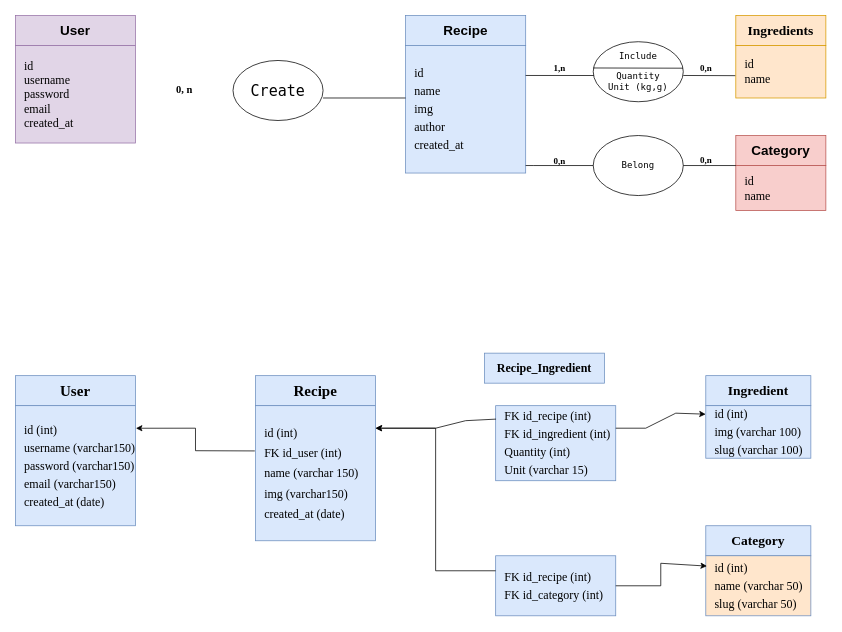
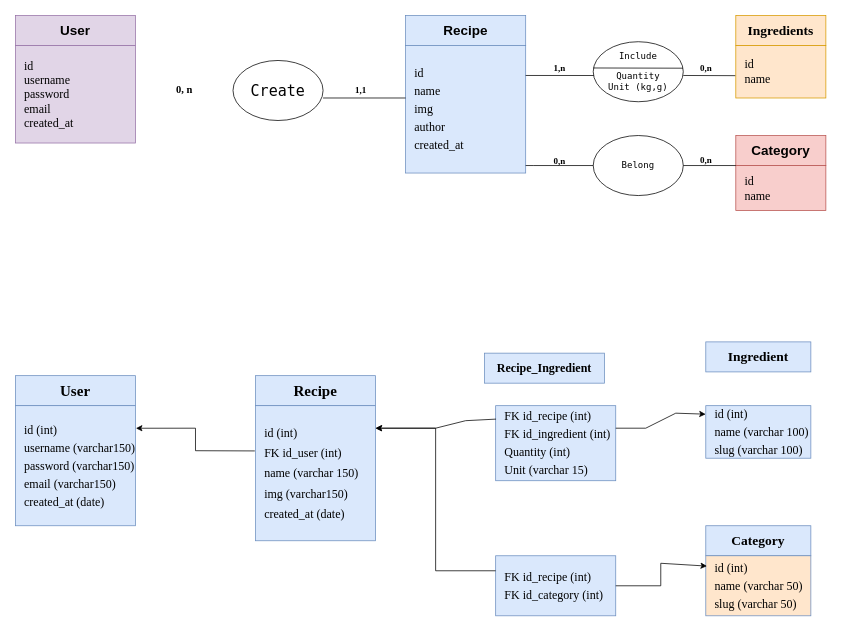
node "1,1": added
node "Ingredient": moved (758, 390) -> (758, 357)
node "id (int) img (varchar 100) slug (varchar 100)": label "id (int) img (varchar 100) slug (varchar 100)" -> "id (int) name (varchar 100) slug (varchar 100)"
